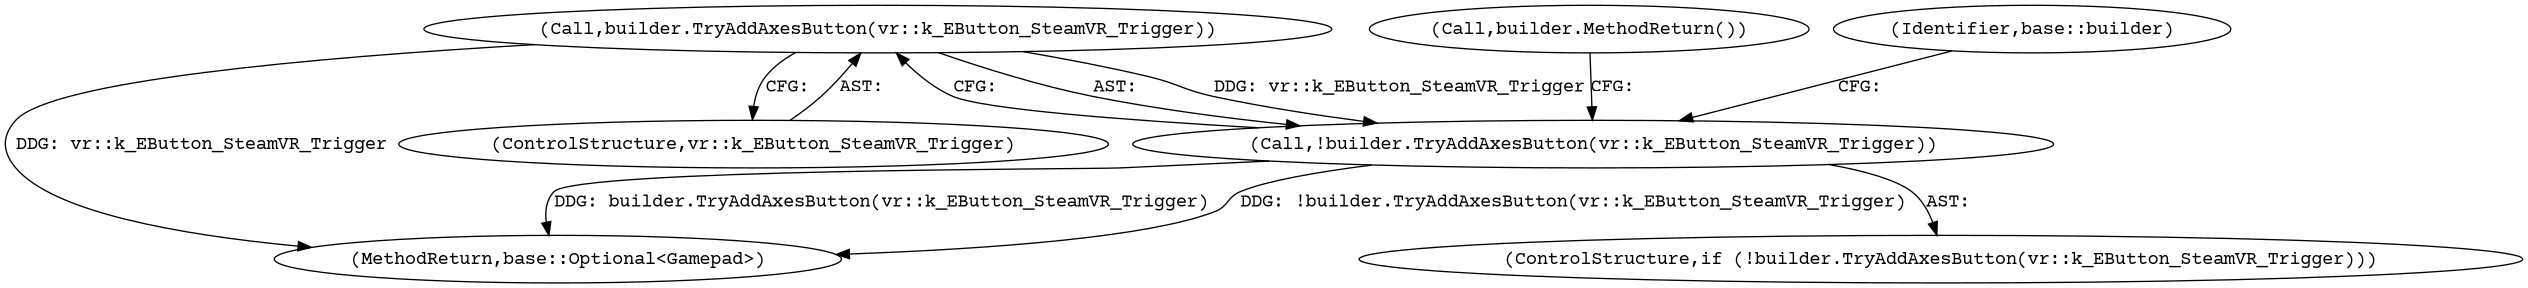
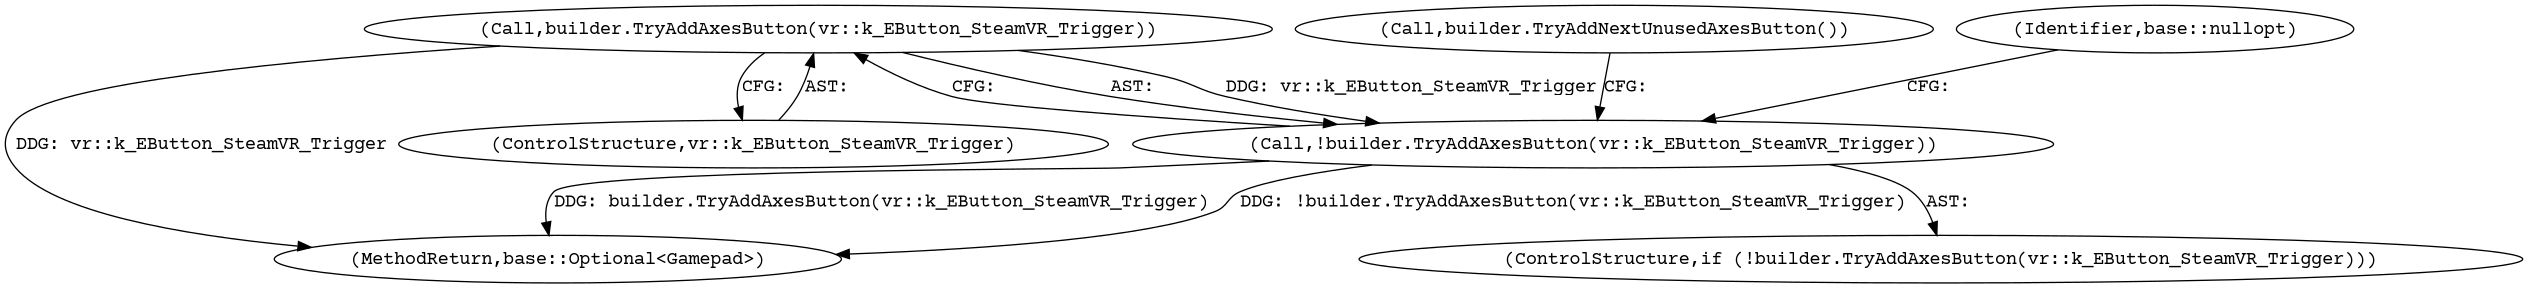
node "(Call,builder.MethodReturn())": label "(Call,builder.MethodReturn())" -> "(Call,builder.TryAddNextUnusedAxesButton())"
node "(Identifier,base::builder)": label "(Identifier,base::builder)" -> "(Identifier,base::nullopt)"
